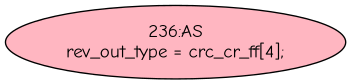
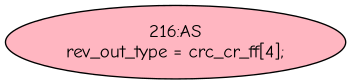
node "236:AS rev_out_type = crc_cr_ff[4];": label "236:AS rev_out_type = crc_cr_ff[4];" -> "216:AS rev_out_type = crc_cr_ff[4];"
